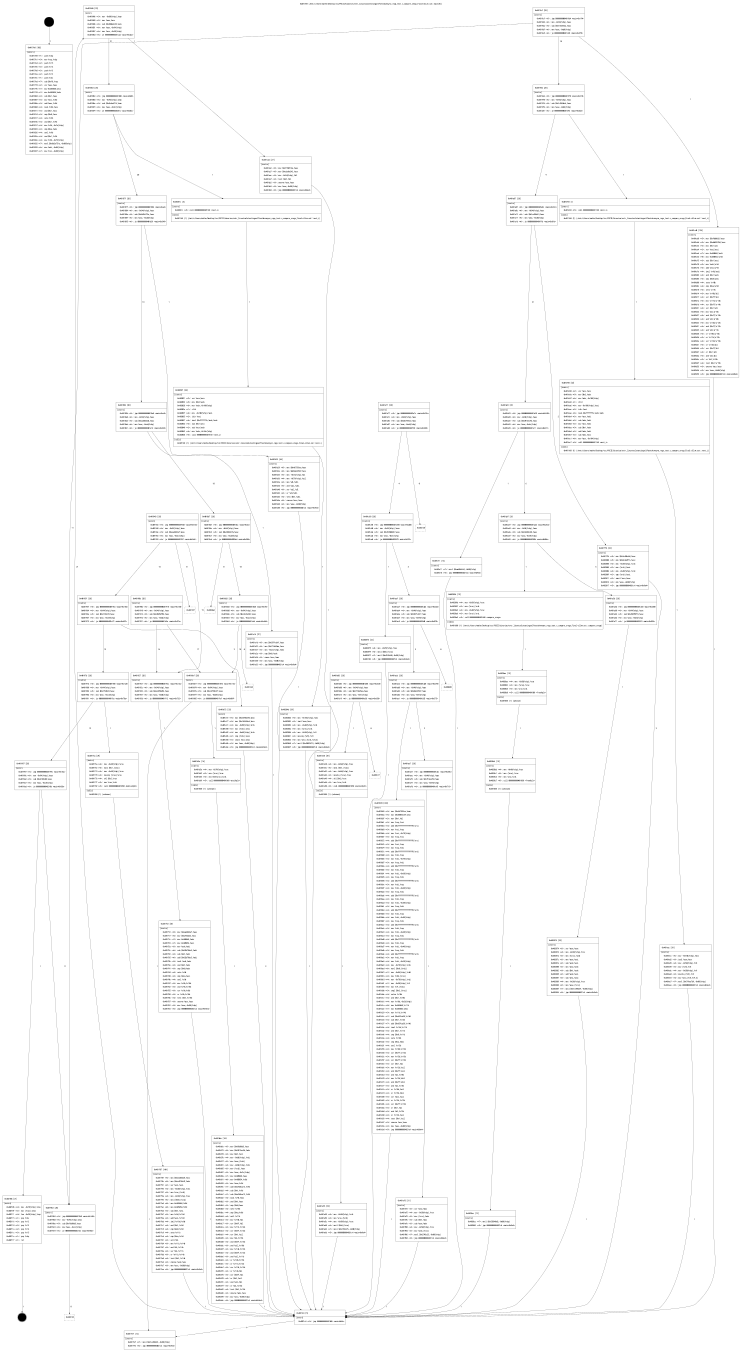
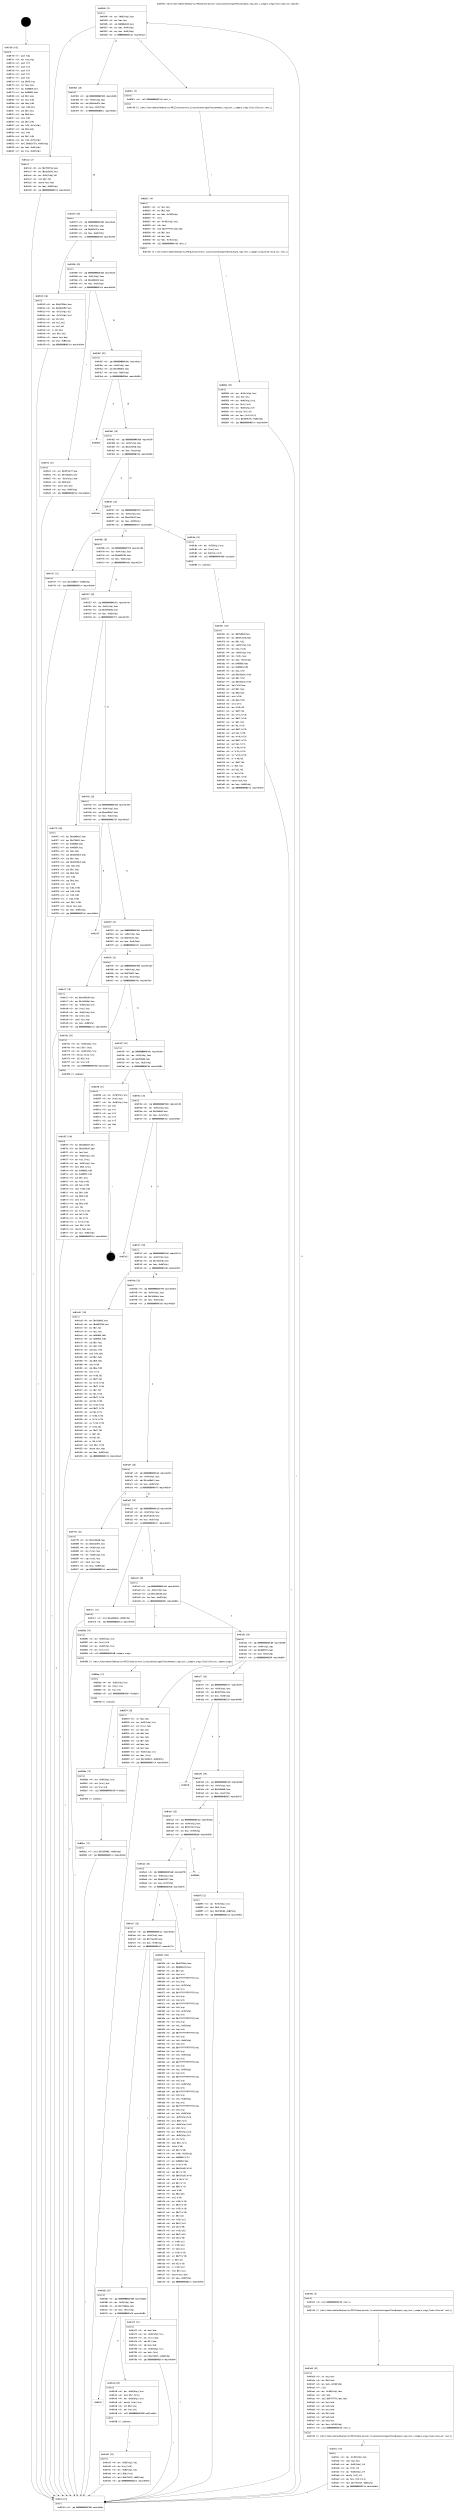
edge "0x4019eb [28]" -> "0x401e93 [5]": removed, label "1"
edge "0x401863 [28]" -> "0x40201c [5]": now "0x401846 [29]" -> "0x40201c [5]"
edge "0x4019cf [28]" -> "0x4019b3 [28]": reversed
edge "0x401943 [28]" -> "0x401927 [28]": reversed
edge "0x40190b [28]" -> "0x4018ef [28]": reversed
edge "0x4021c4 [5]" -> "0x401fef [12]": reversed
edge "0x401a5b [28]" -> "0x401a77 [28]": added, label "4"
edge "0x401ae7 [28]" -> "0x401b03 [28]": added, label "1"
